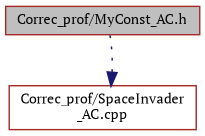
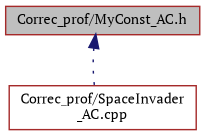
edge "Correc_prof/MyConst_AC.h" -> "Correc_prof/SpaceInvader _AC.cpp": reversed
